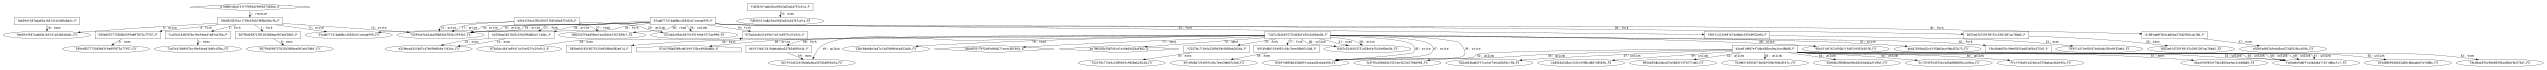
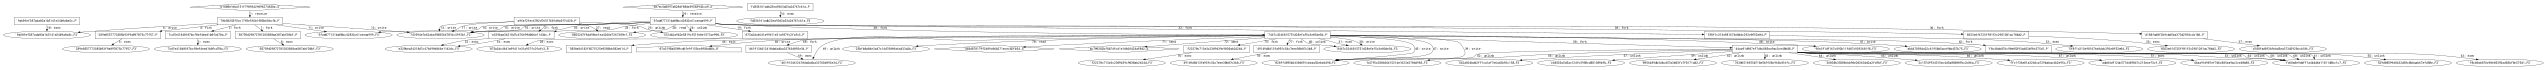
node "'507ec4a0597a828df88de59583942ca9_S'": added
edge "'5faa077131ba08bc42832c61ceeaa999_P'" -> "'7447c3246815751d28efaf5c3e03de5d_P'": added, label "30: fork"
edge "'075a2dc4641a99411e31a937fc2fafc3_R'" -> "'075a2dc4641a99411e31a937fc2fafc3_P'": reversed
edge "'7447c3246815751d28efaf5c3e03de5d_P'" -> "'44aa91d907ef7d6c885ea9ac3ce40b88_P'": added, label "50: fork"
node "'aab04df12dc577d40f847c215ecef3cf_F3'": added
